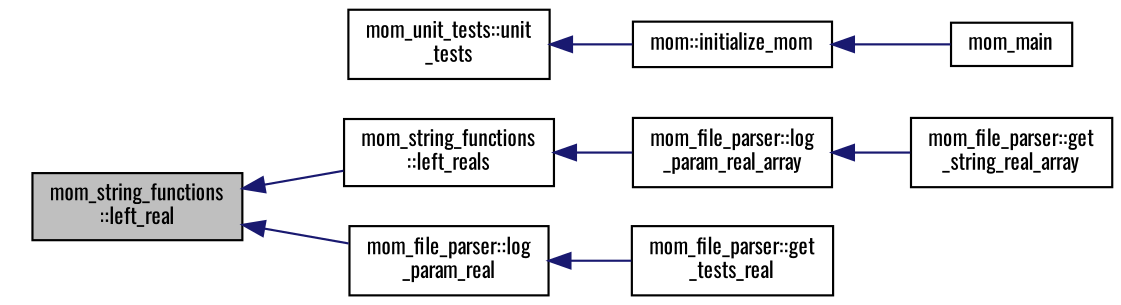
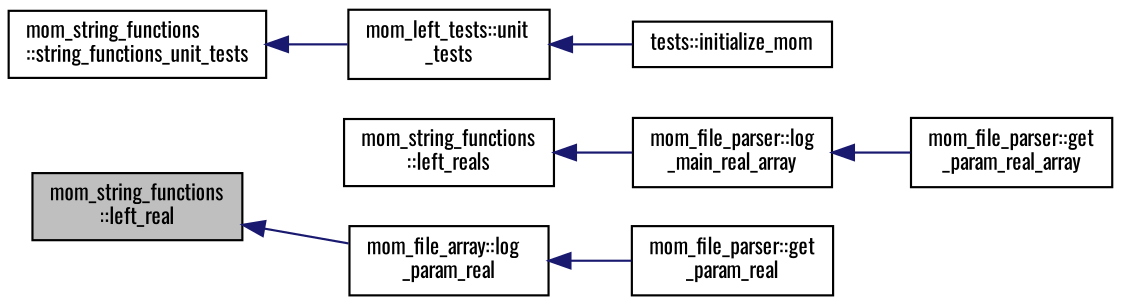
node "mom_string_functions ::string_functions_unit_tests": added
node "mom_unit_tests::unit _tests": label "mom_unit_tests::unit _tests" -> "mom_left_tests::unit _tests"
node "mom::initialize_mom": label "mom::initialize_mom" -> "tests::initialize_mom"
node "mom_main": removed
node "mom_file_parser::log _param_real_array": label "mom_file_parser::log _param_real_array" -> "mom_file_parser::log _main_real_array"
node "mom_file_parser::get _string_real_array": label "mom_file_parser::get _string_real_array" -> "mom_file_parser::get _param_real_array"
edge "mom_string_functions ::left_reals" -> "mom_string_functions ::left_real": removed
node "mom_file_parser::log _param_real": label "mom_file_parser::log _param_real" -> "mom_file_array::log _param_real"
node "mom_file_parser::get _tests_real": label "mom_file_parser::get _tests_real" -> "mom_file_parser::get _param_real"
